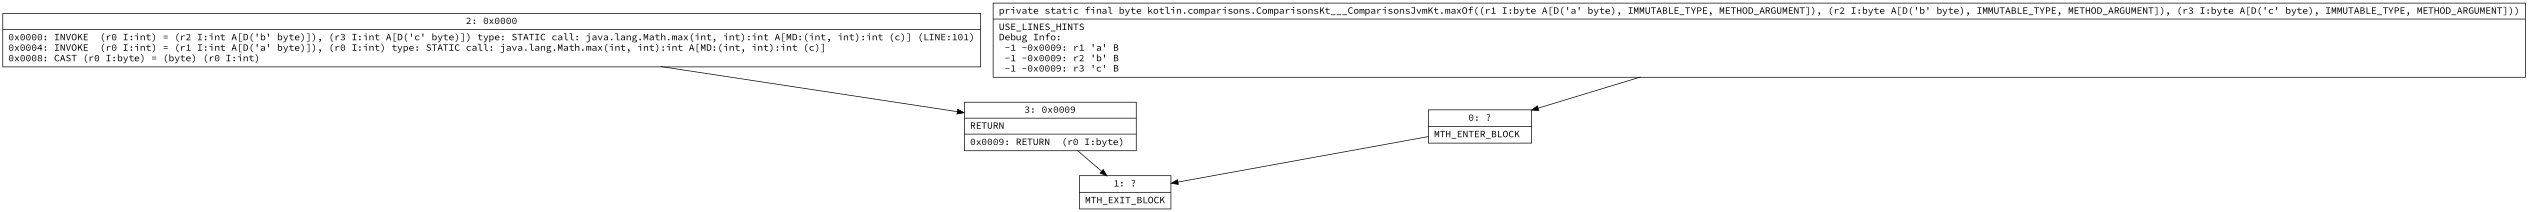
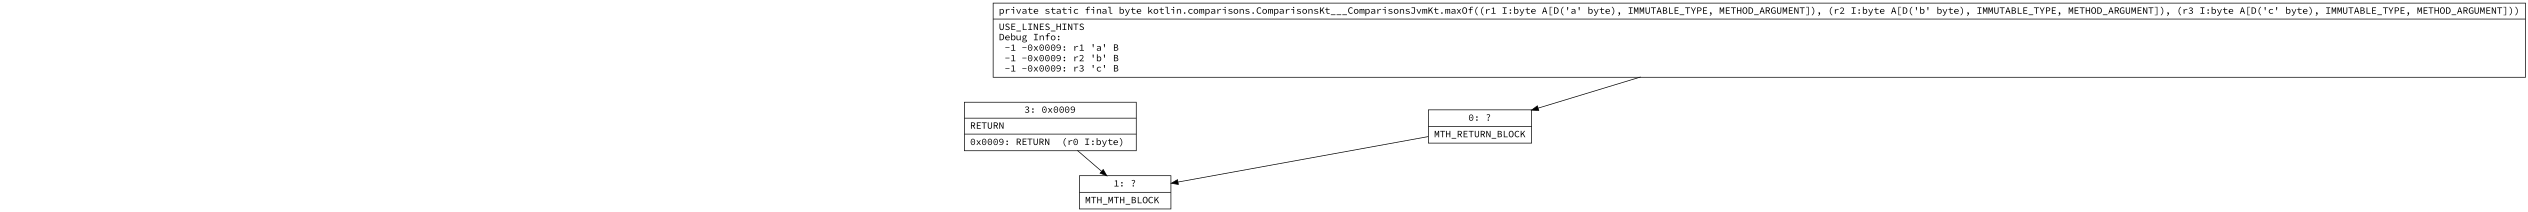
node "2: 0x0000": removed
node "0: ?": text "MTH_ENTER_BLOCK" -> "MTH_RETURN_BLOCK"
node "1: ?": text "MTH_EXIT_BLOCK" -> "MTH_MTH_BLOCK"
